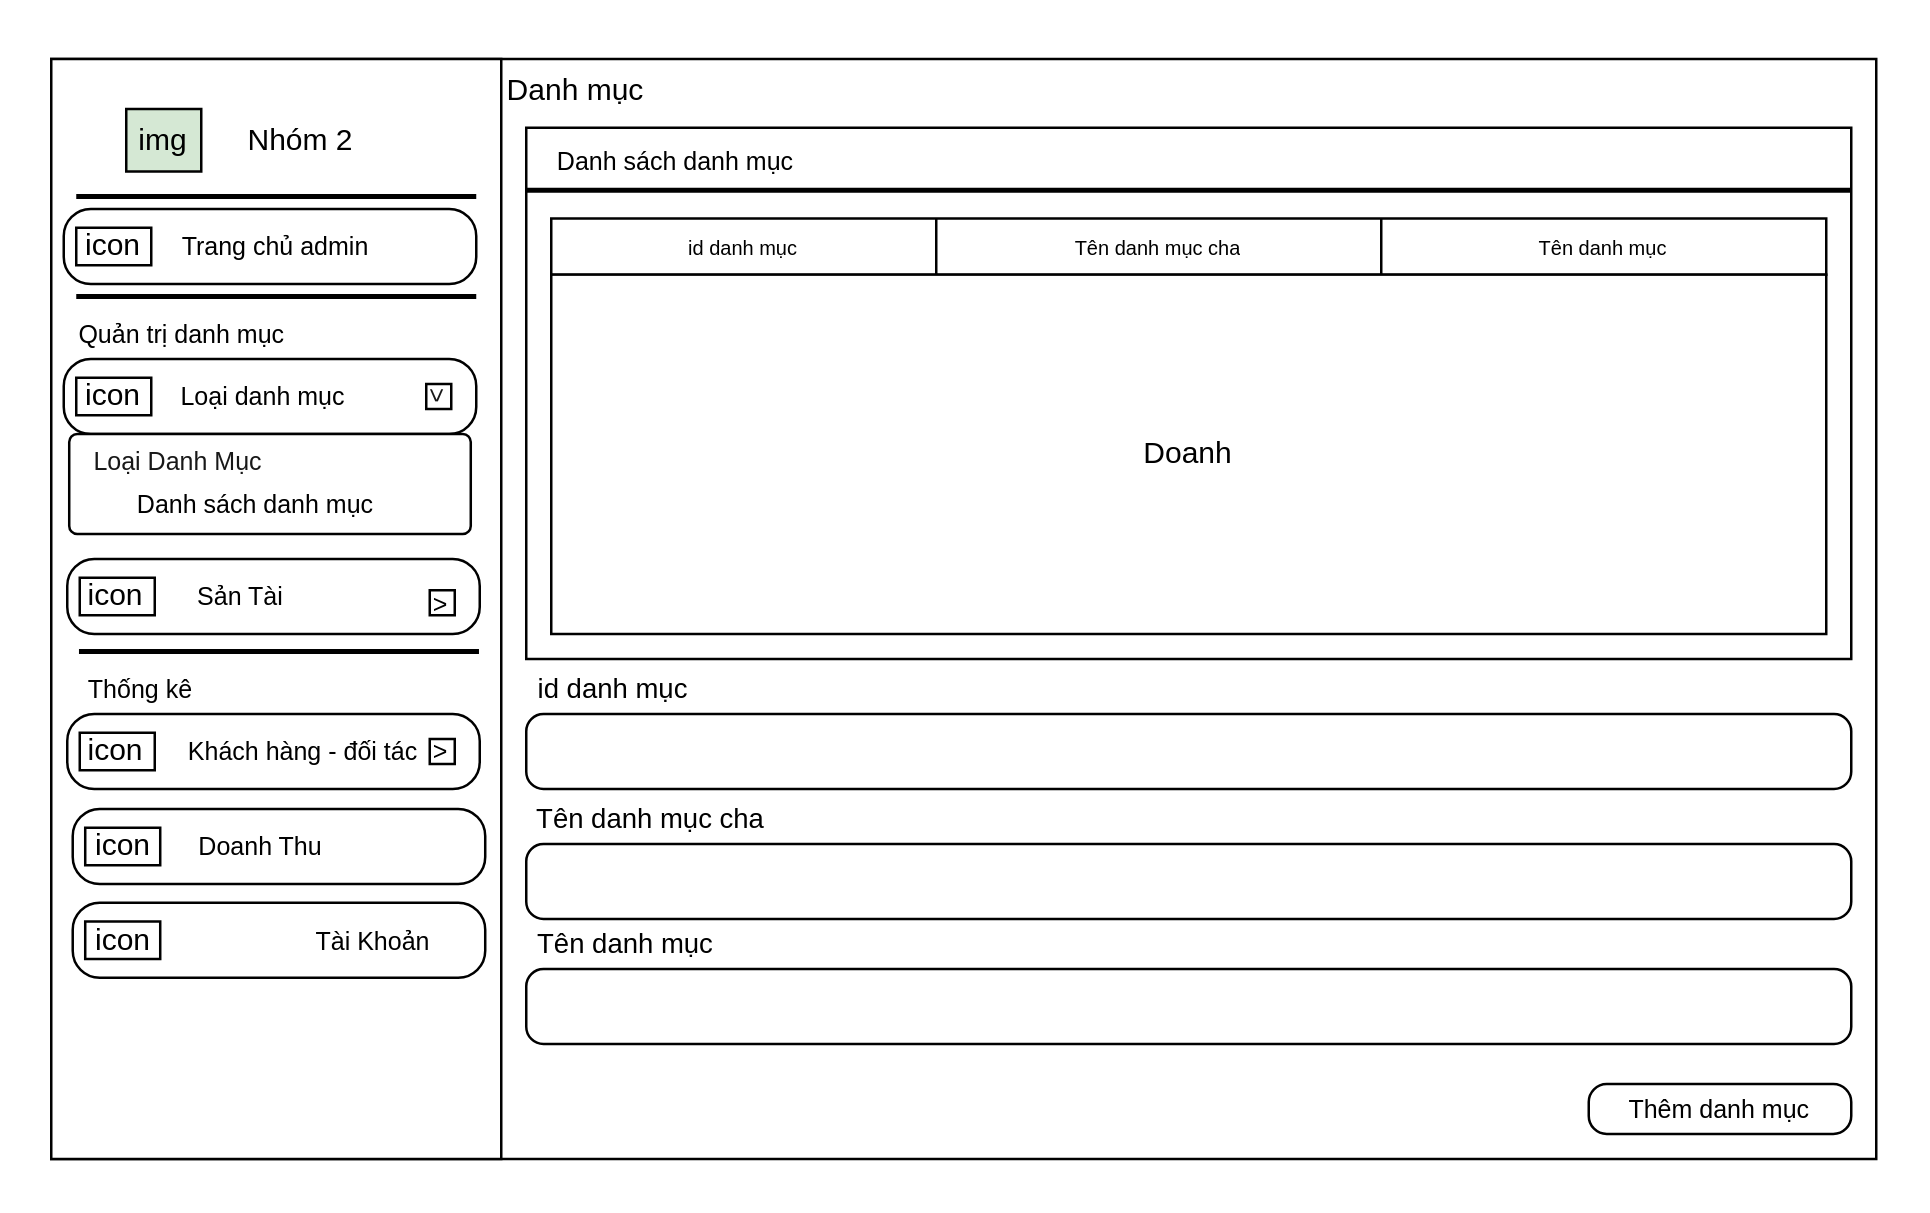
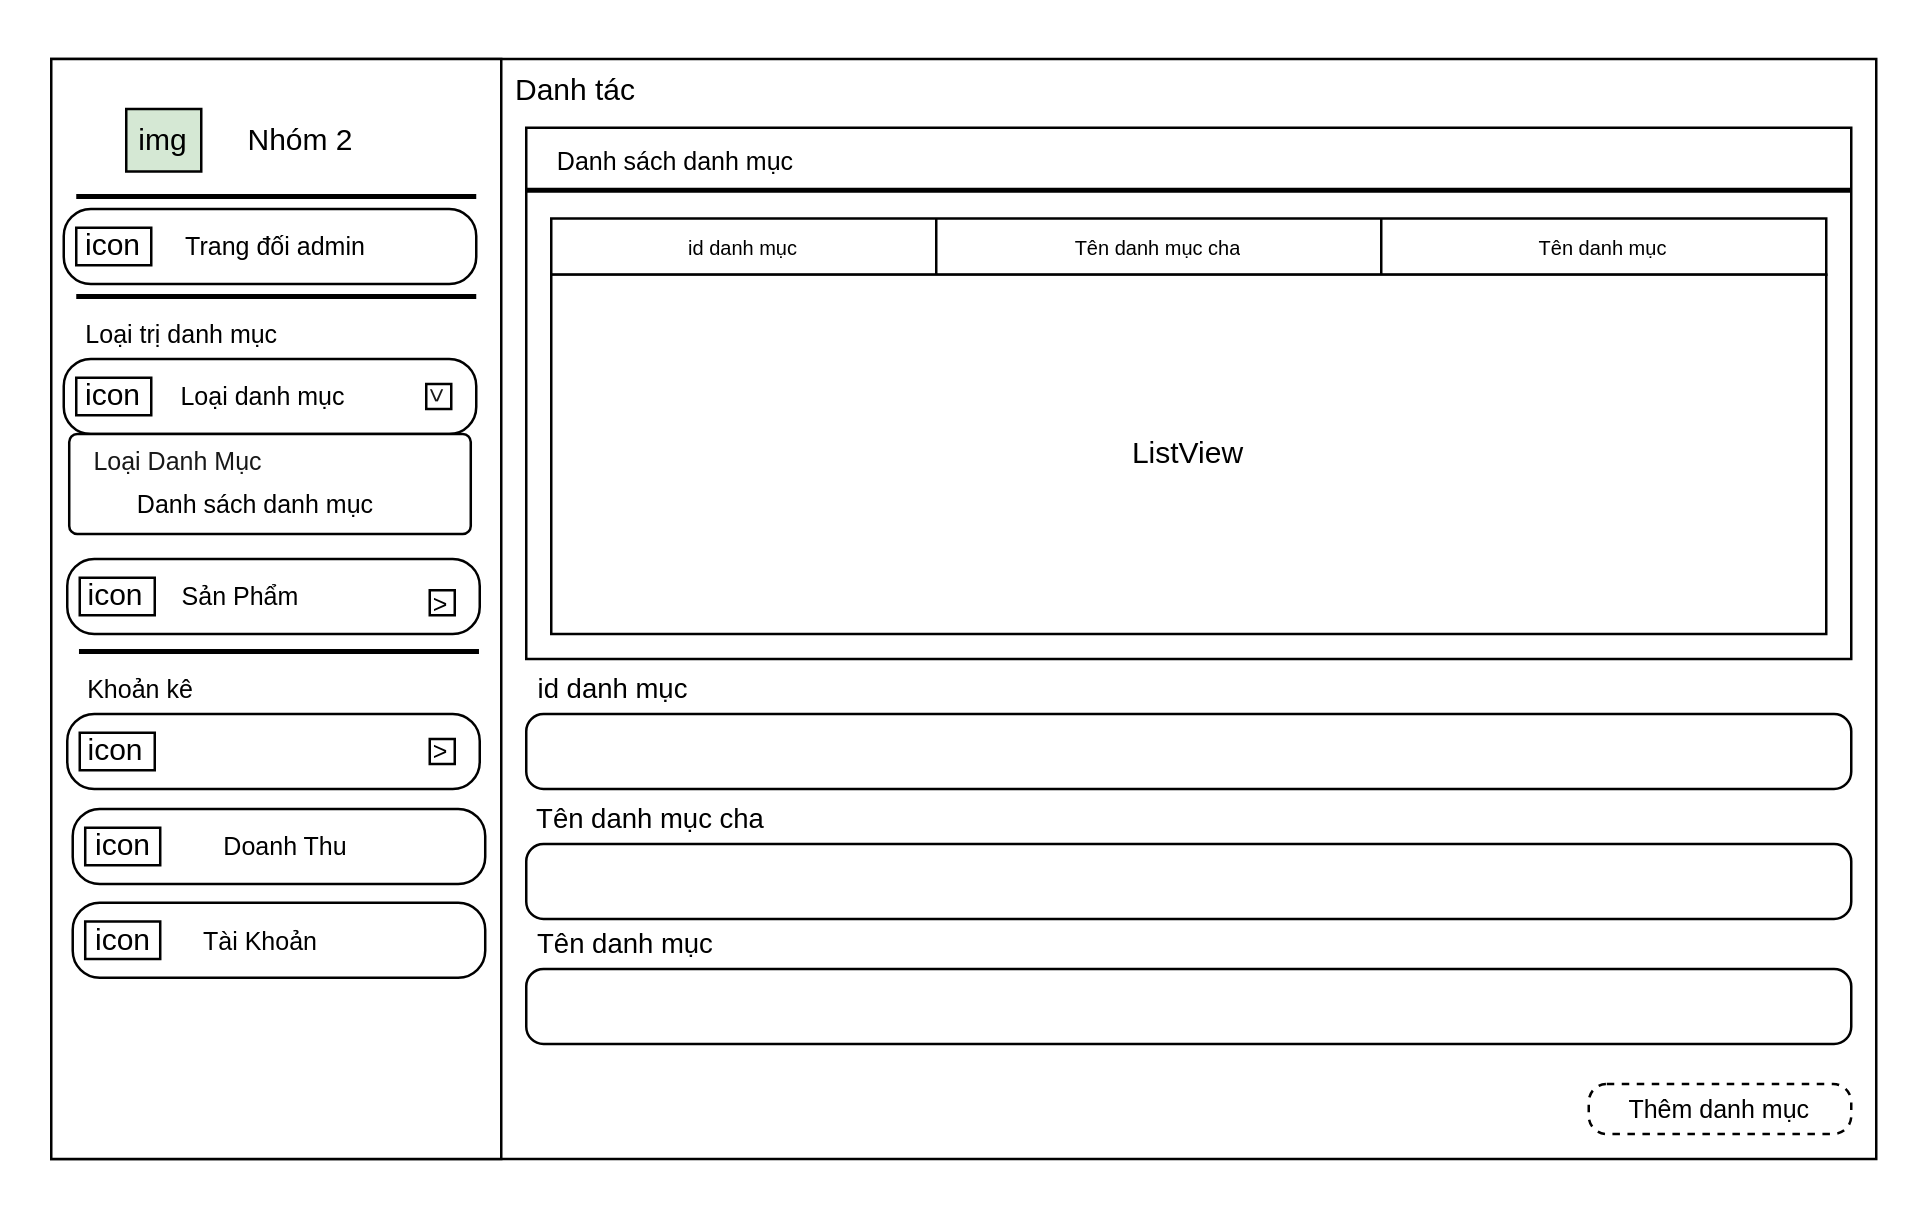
node "Danh mục": label "Danh mục" -> "Danh tác"
node "Trang chủ admin": label "Trang chủ admin" -> "Trang đối admin"
node "Quản trị danh mục": label "Quản trị danh mục" -> "Loại trị danh mục"
node "Doanh": label "Doanh" -> "ListView"
node "Sản Tài": label "Sản Tài" -> "Sản Phẩm"
node "Thống kê": label "Thống kê" -> "Khoản kê"
node "Khách hàng - đối tác": removed
node "Doanh Thu": moved (260, 846) -> (285, 846)
node "Tài Khoản": moved (373, 940) -> (260, 940)
node "Thêm danh mục": style solid -> dashed
